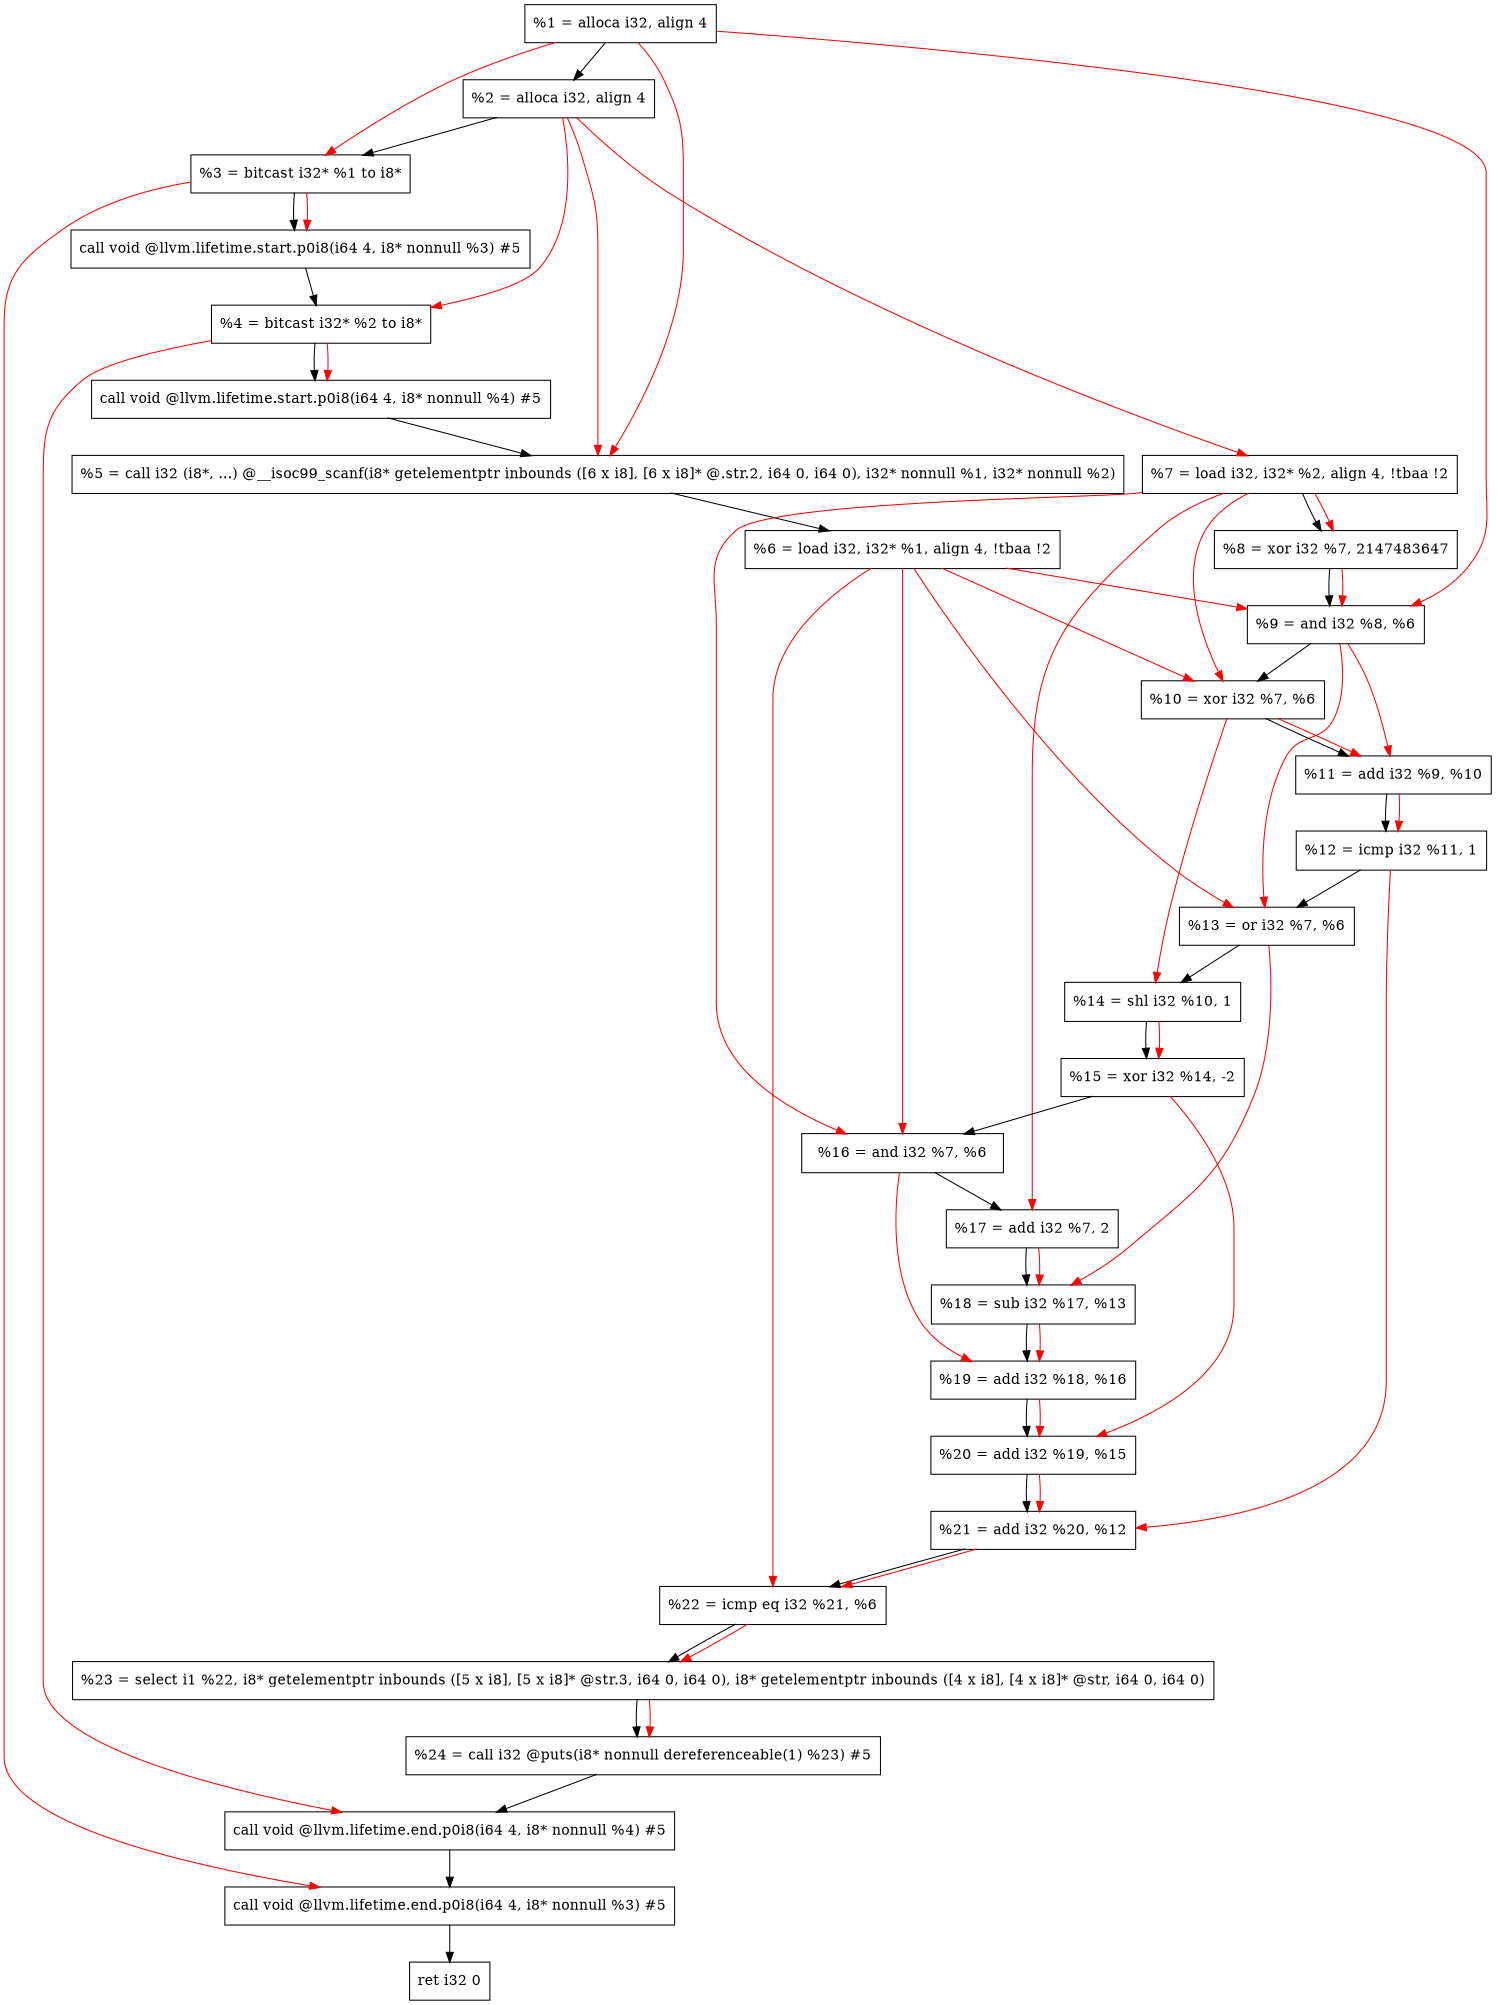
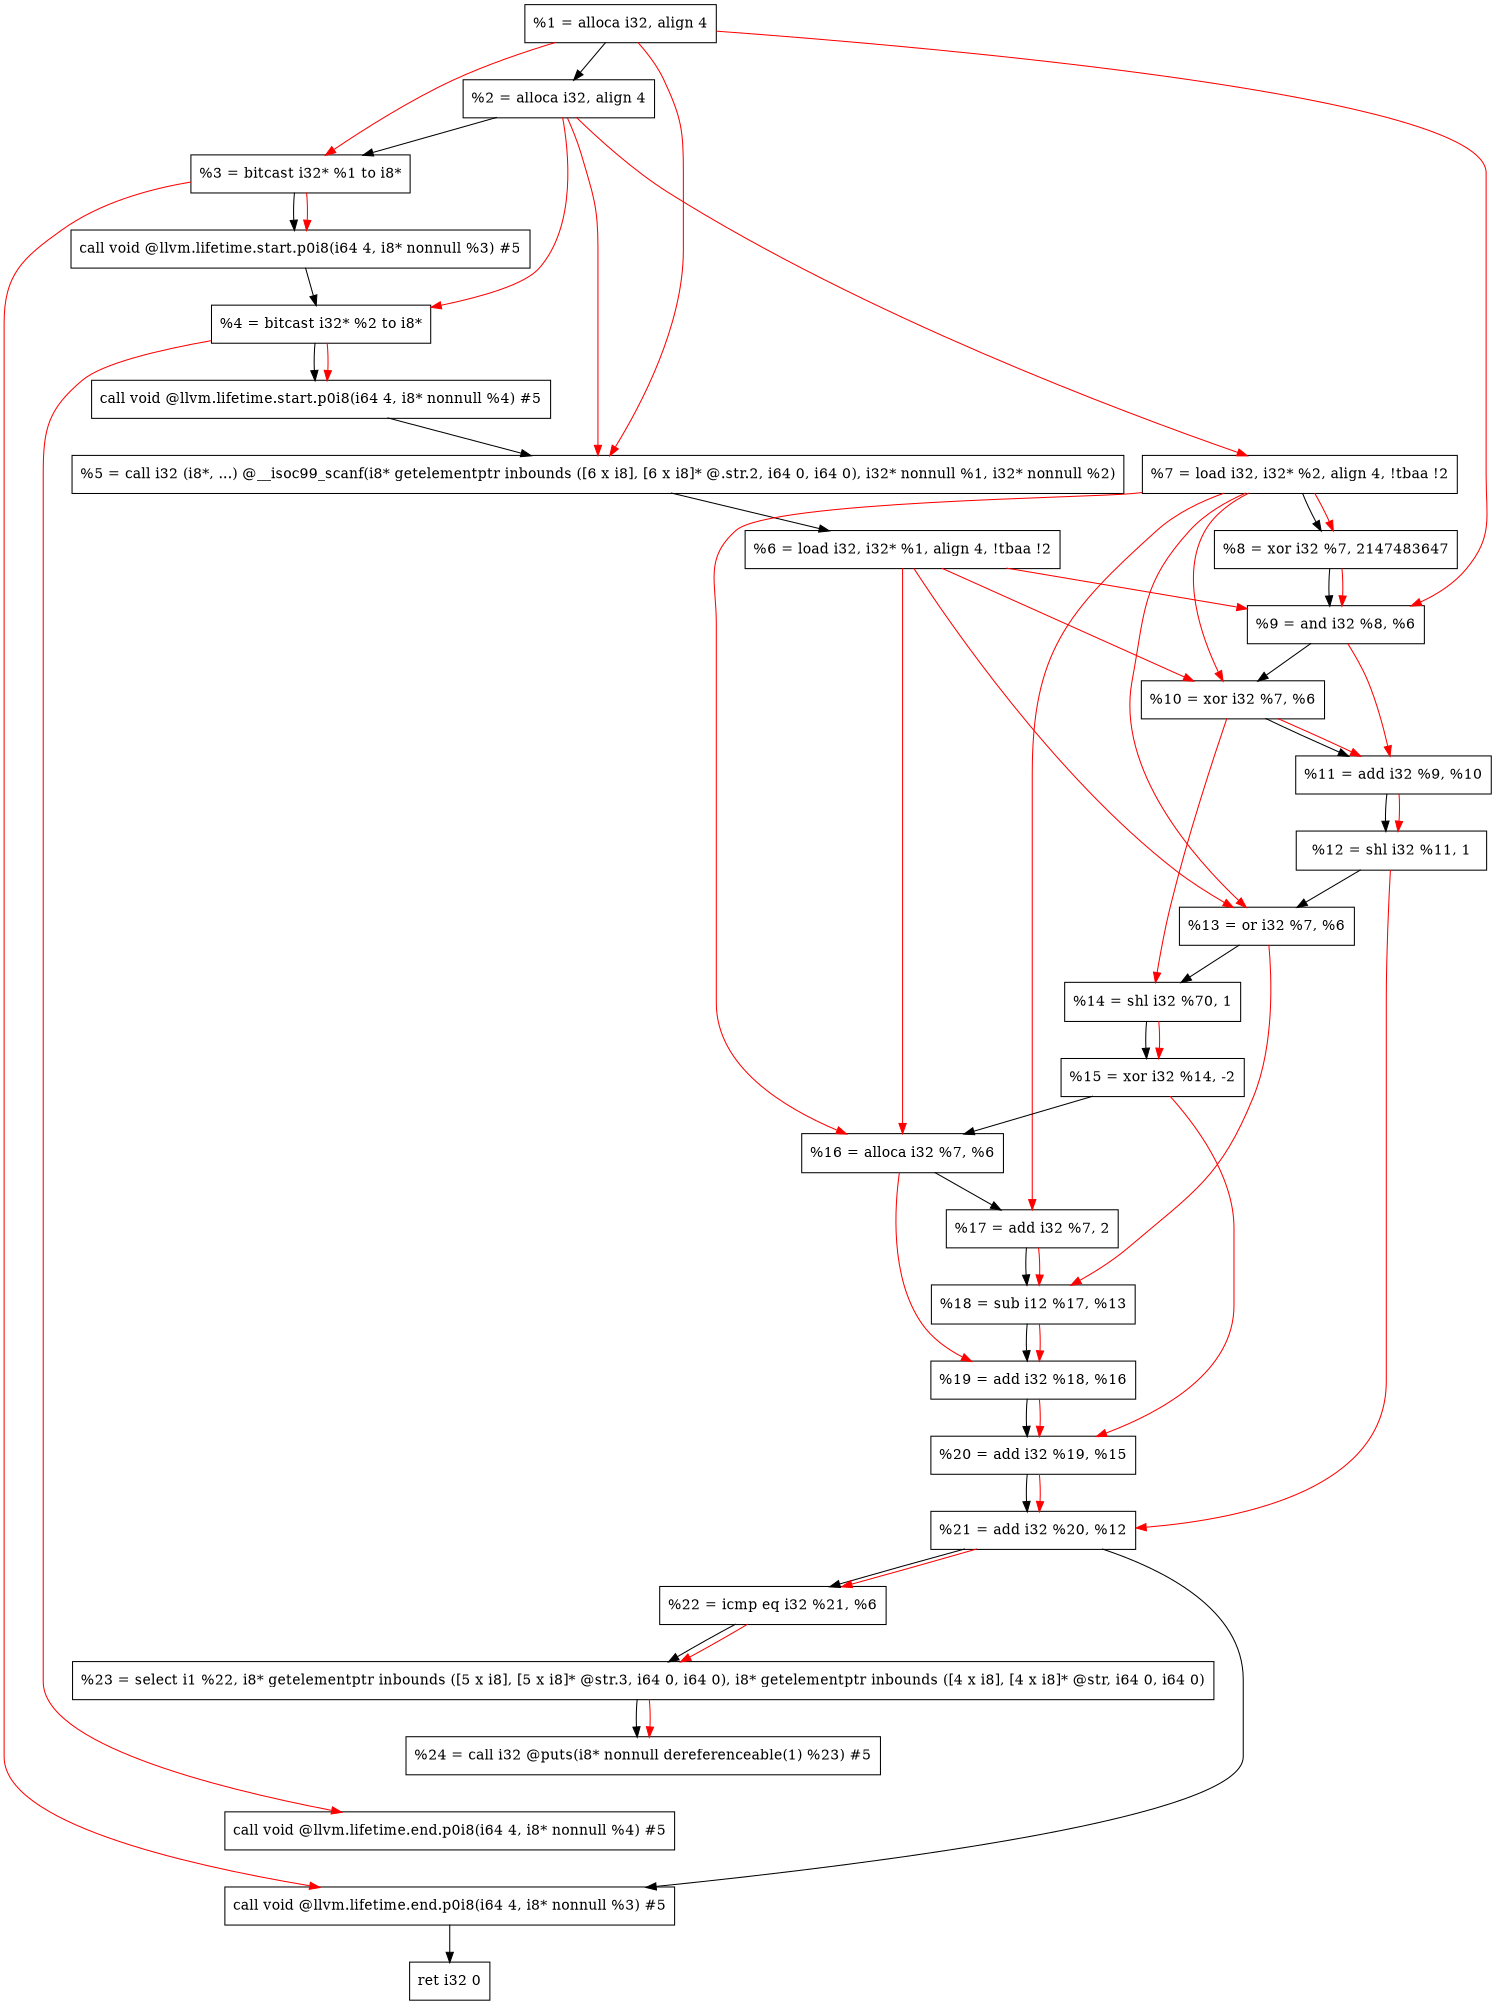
edge "%9 = and i32 %8, %6" -> "%13 = or i32 %7, %6": now "%7 = load i32, i32* %2, align 4, !tbaa !2" -> "%13 = or i32 %7, %6"
node "%12 = icmp i32 %11, 1": label "%12 = icmp i32 %11, 1" -> "%12 = shl i32 %11, 1"
node "%14 = shl i32 %10, 1": label "%14 = shl i32 %10, 1" -> "%14 = shl i32 %70, 1"
edge "%6 = load i32, i32* %1, align 4, !tbaa !2" -> "%22 = icmp eq i32 %21, %6": removed
node "%16 = and i32 %7, %6": label "%16 = and i32 %7, %6" -> "%16 = alloca i32 %7, %6"
node "%18 = sub i32 %17, %13": label "%18 = sub i32 %17, %13" -> "%18 = sub i12 %17, %13"
edge "%24 = call i32 @puts(i8* nonnull dereferenceable(1) %23) #5" -> "call void @llvm.lifetime.end.p0i8(i64 4, i8* nonnull %4) #5": removed
edge "call void @llvm.lifetime.end.p0i8(i64 4, i8* nonnull %4) #5" -> "call void @llvm.lifetime.end.p0i8(i64 4, i8* nonnull %3) #5": now "%21 = add i32 %20, %12" -> "call void @llvm.lifetime.end.p0i8(i64 4, i8* nonnull %3) #5"
